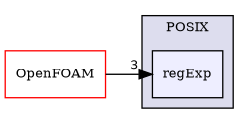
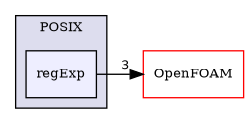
edge "OpenFOAM" -> "regExp": reversed
